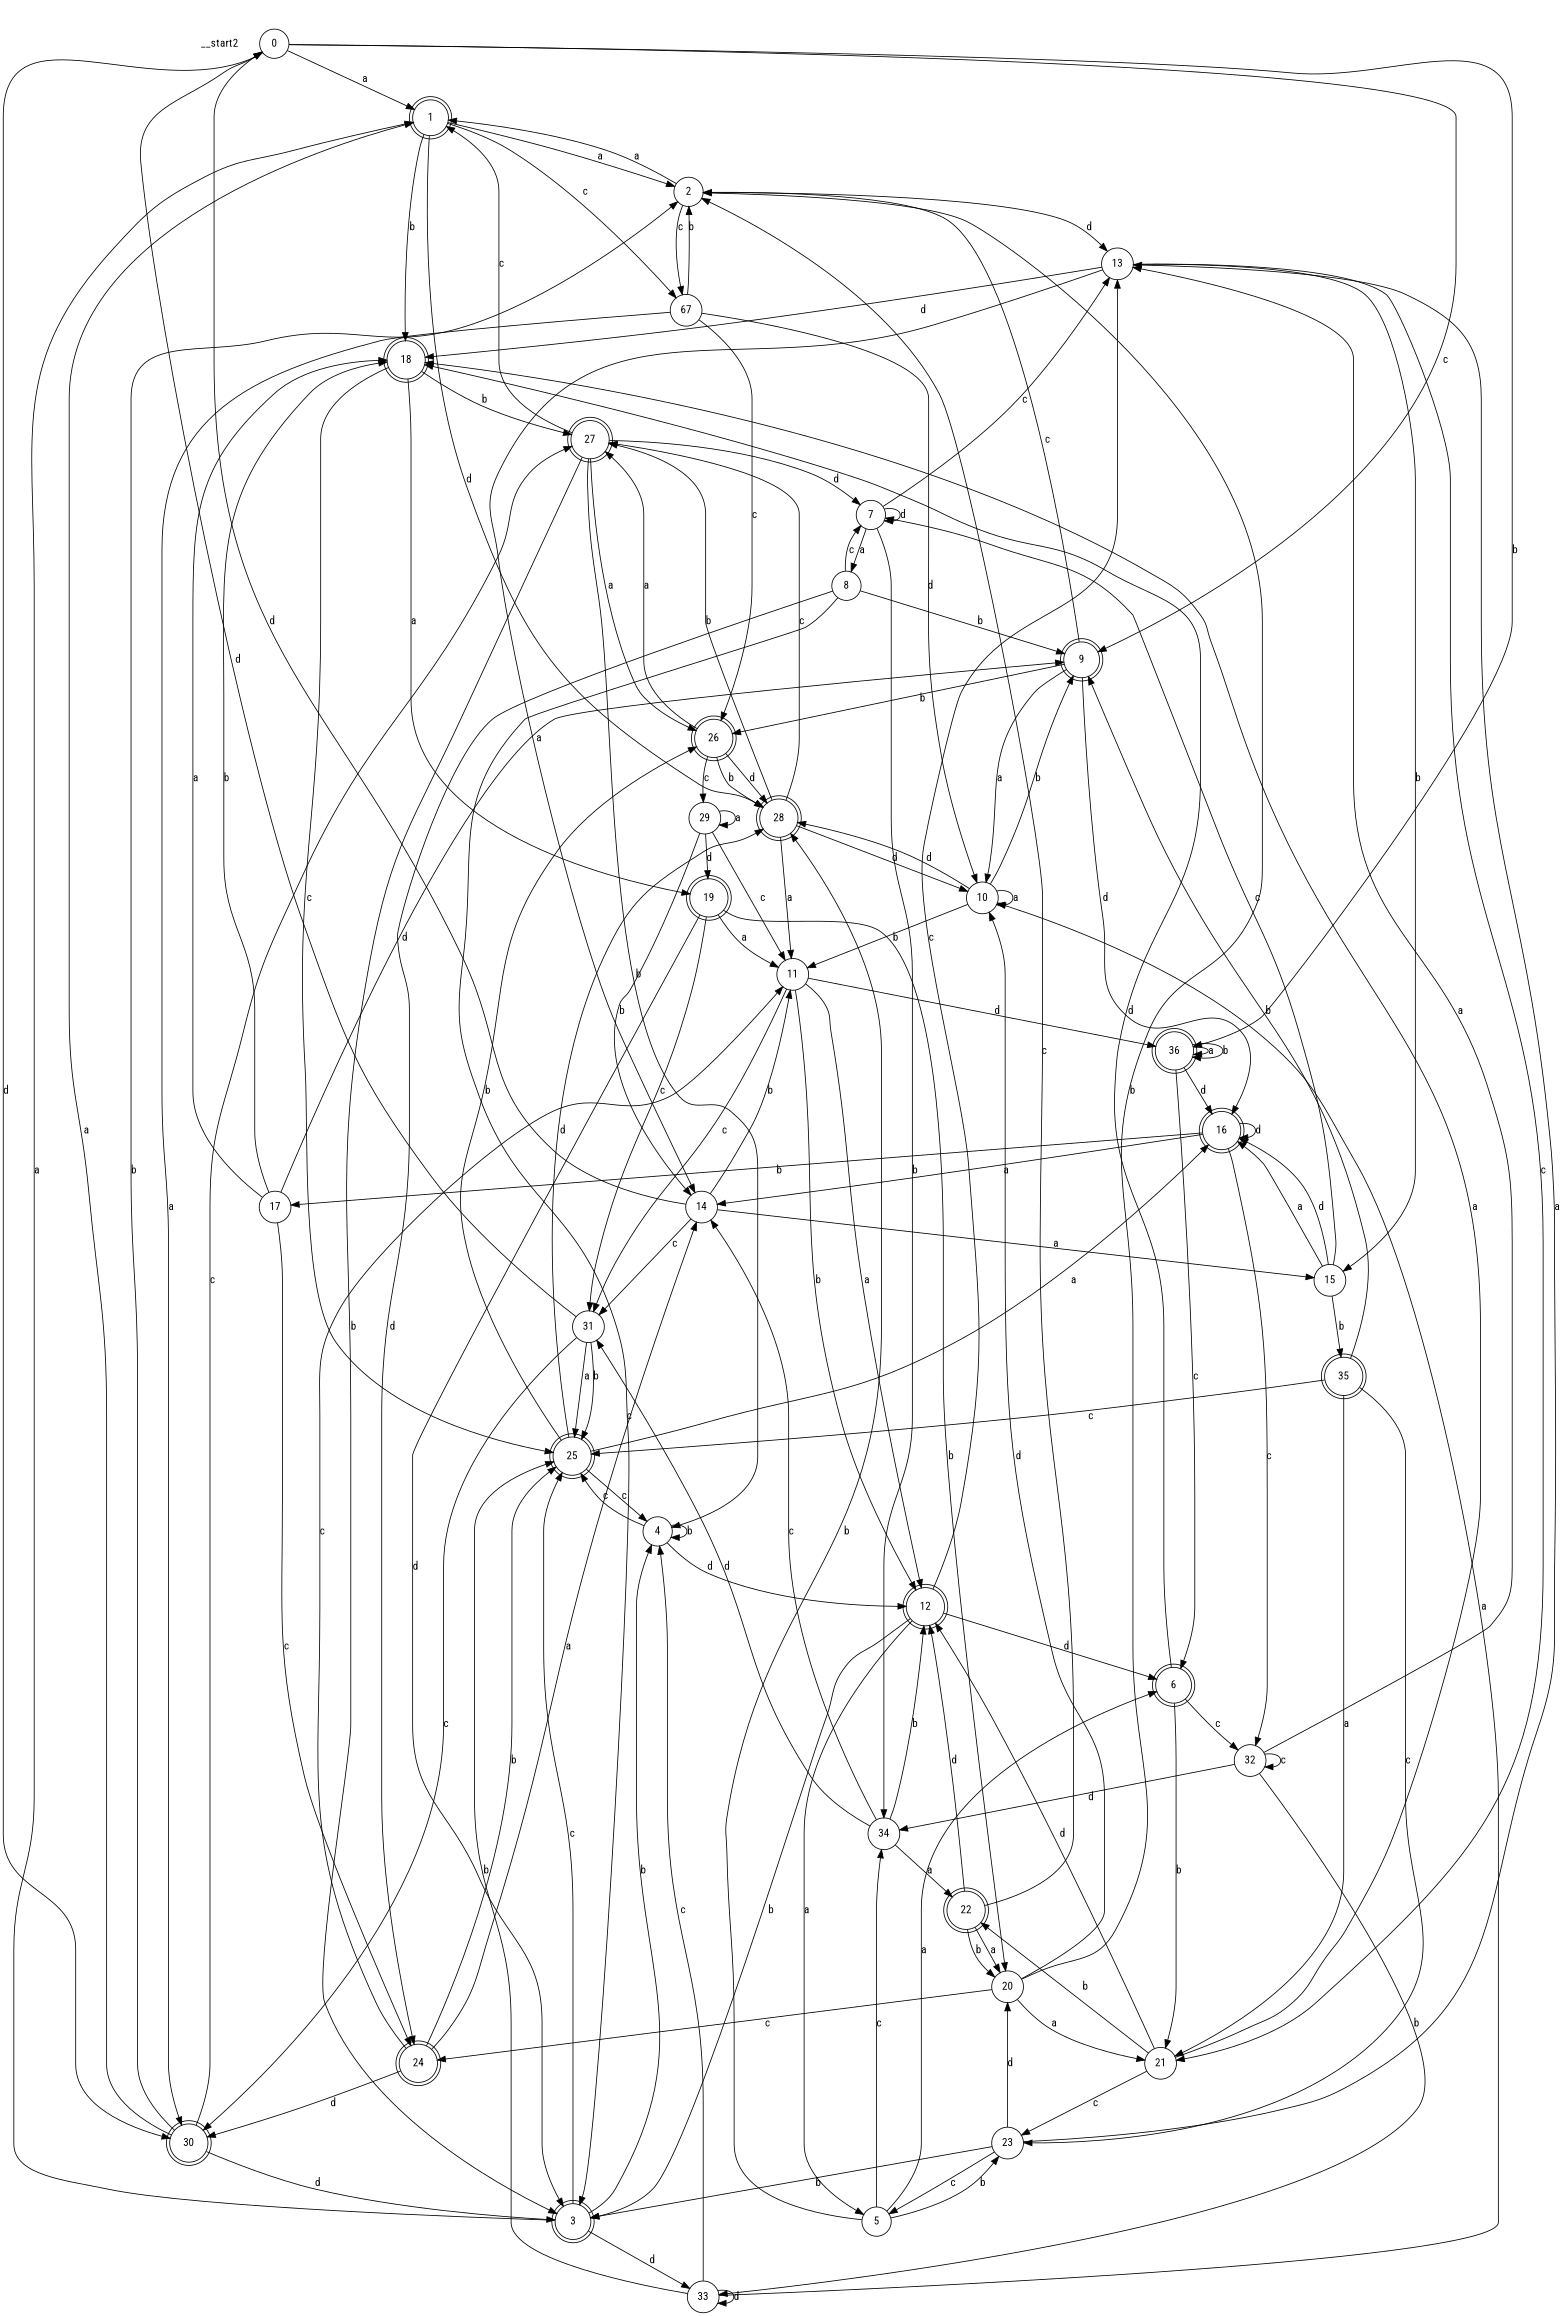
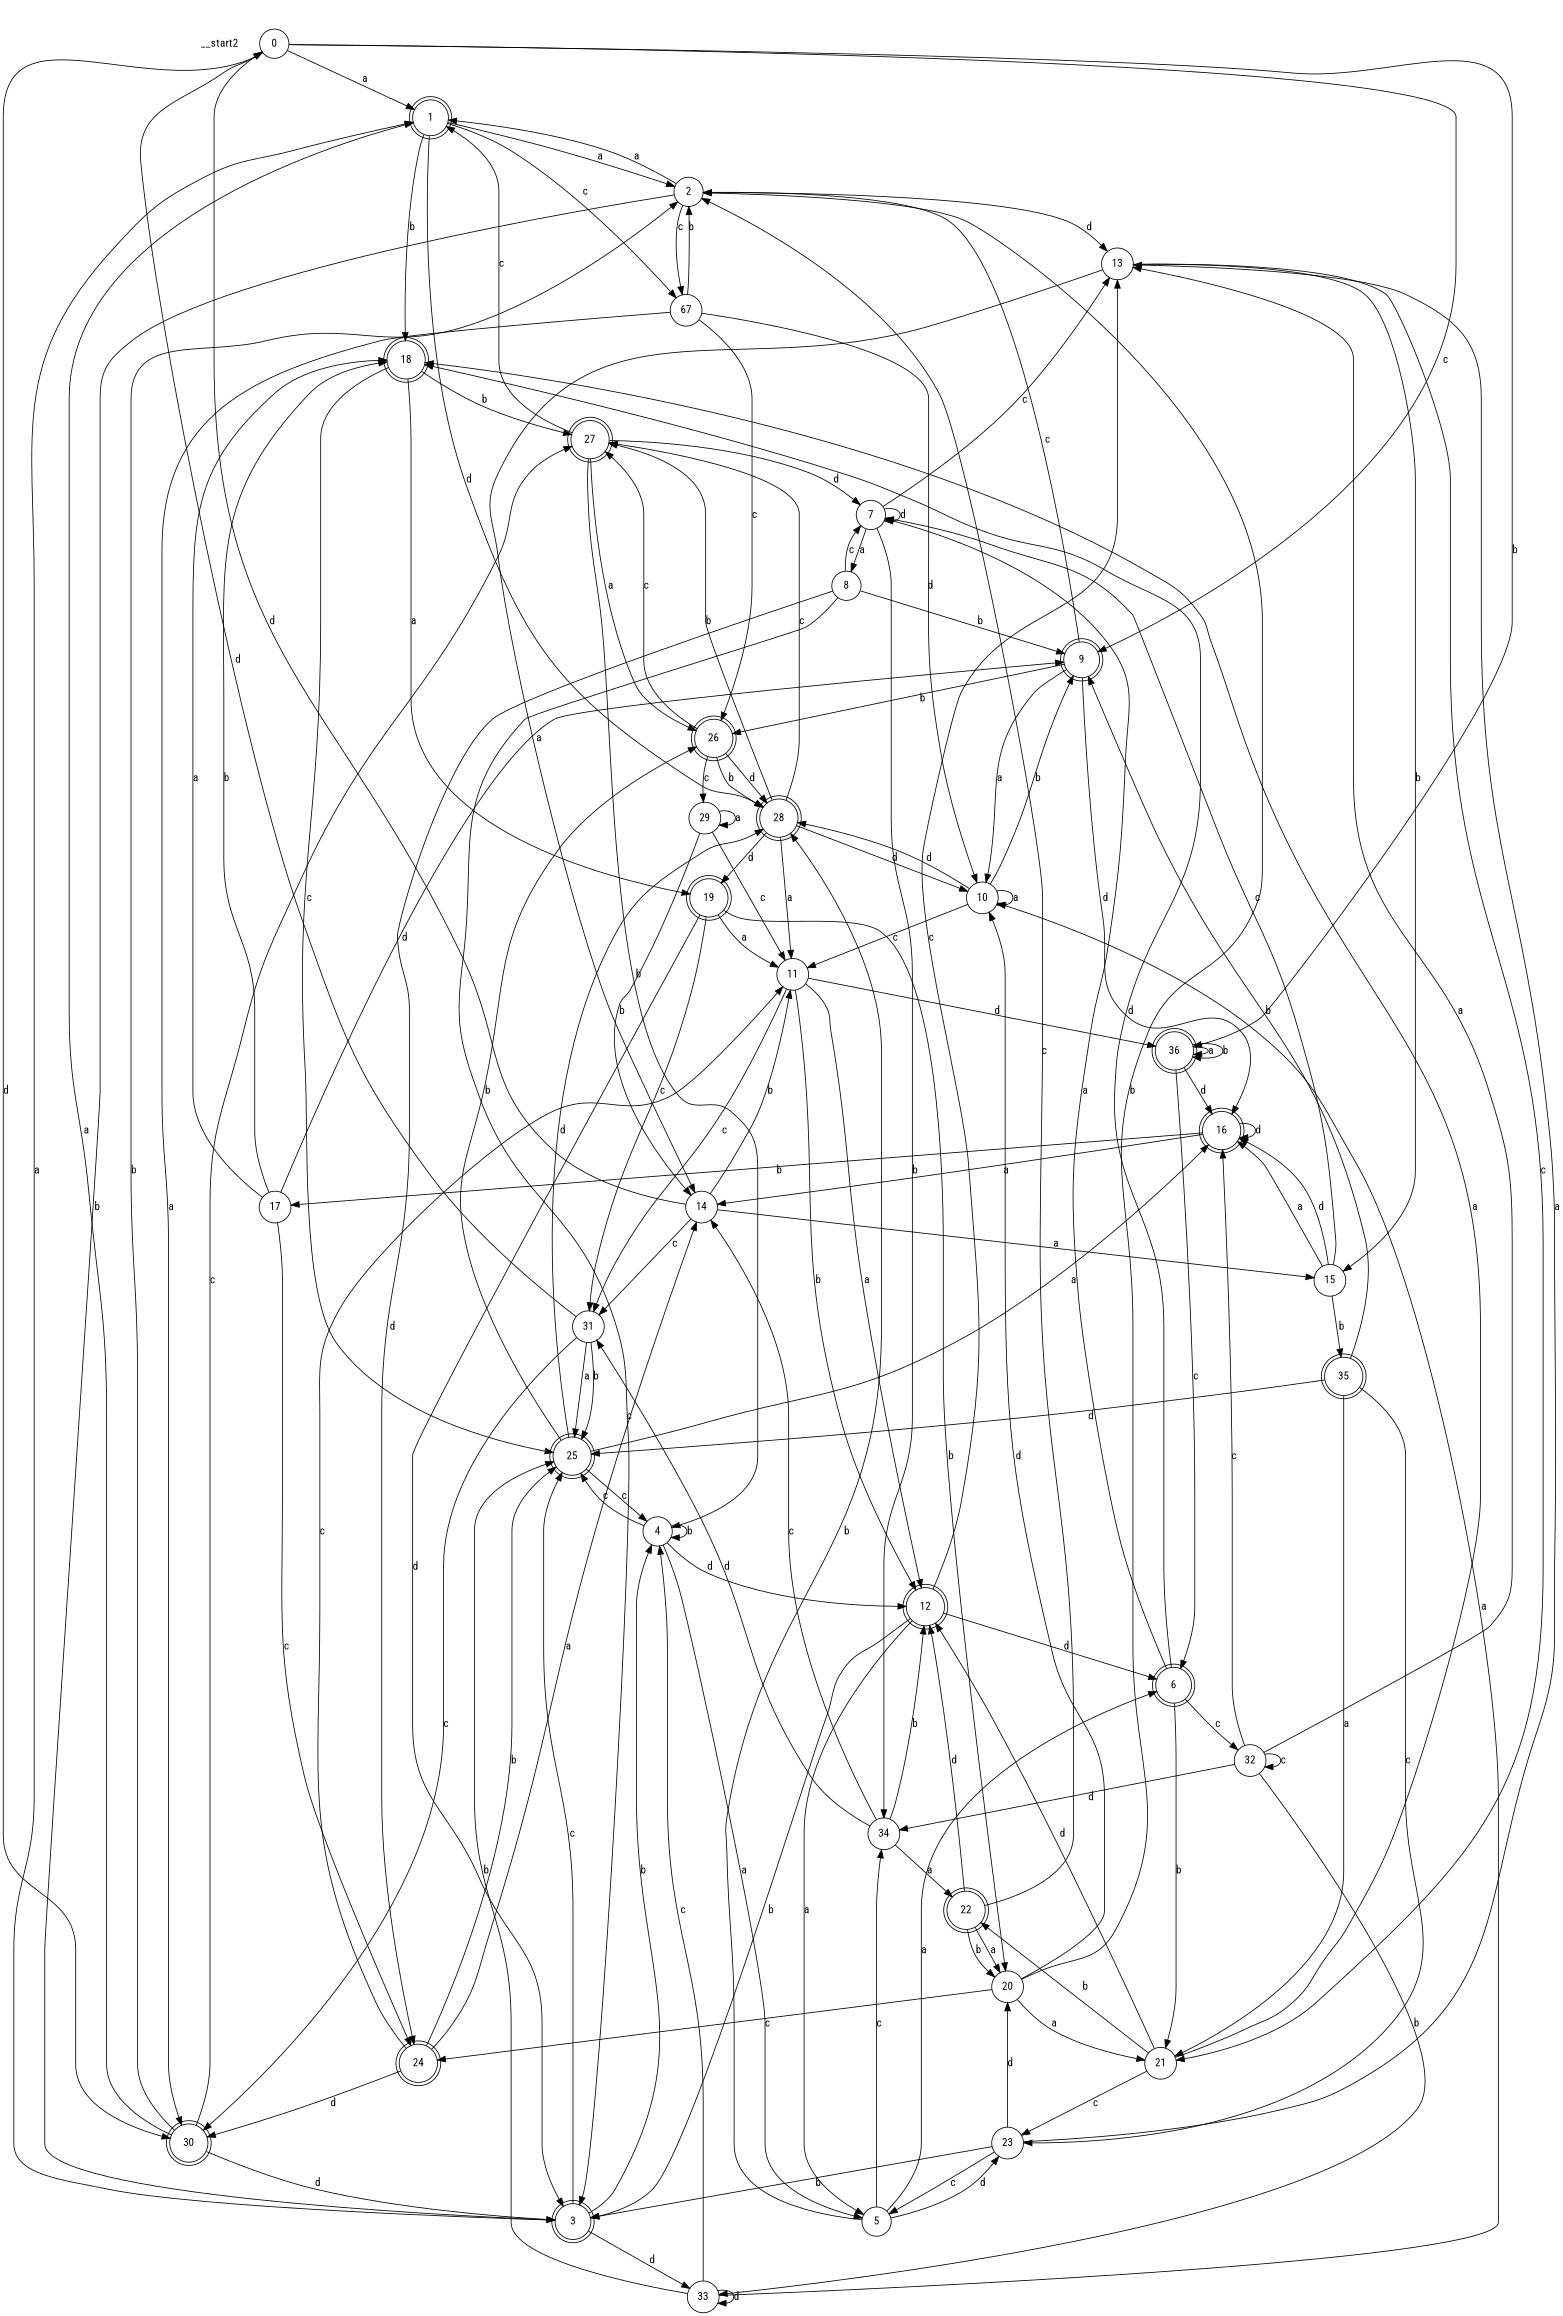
edge "13" -> "18": removed, label "d"
edge "26" -> "27": label "a" -> "c"
edge "29" -> "19": now "28" -> "19"
edge "10" -> "11": label "b" -> "c"
edge "6" -> "7": added, label "a"
edge "27" -> "3": now "2" -> "3"
edge "35" -> "25": label "c" -> "d"
edge "16" -> "32": reversed
edge "4" -> "5": added, label "a"
edge "5" -> "23": label "b" -> "d"
